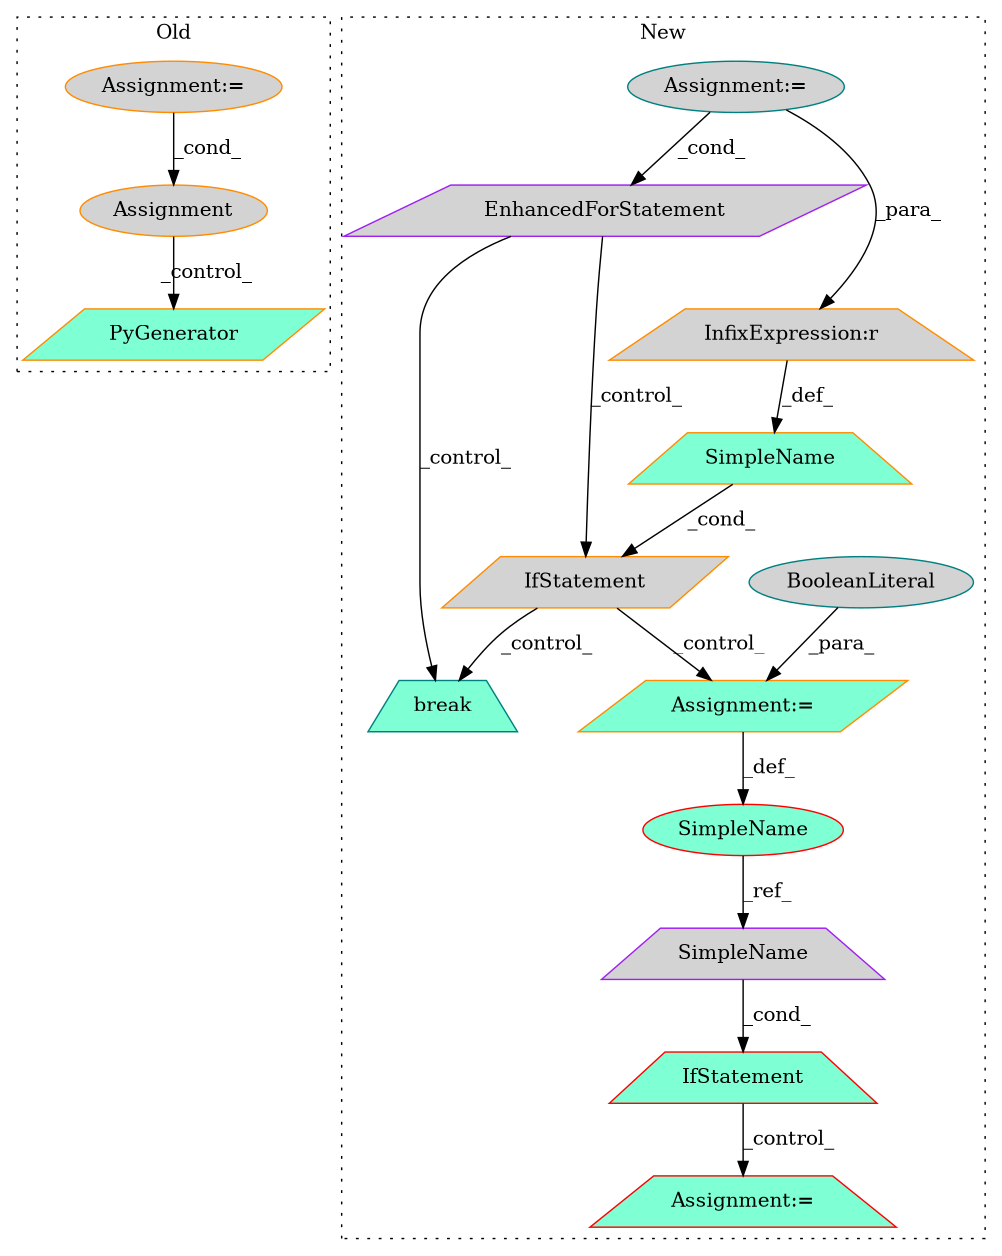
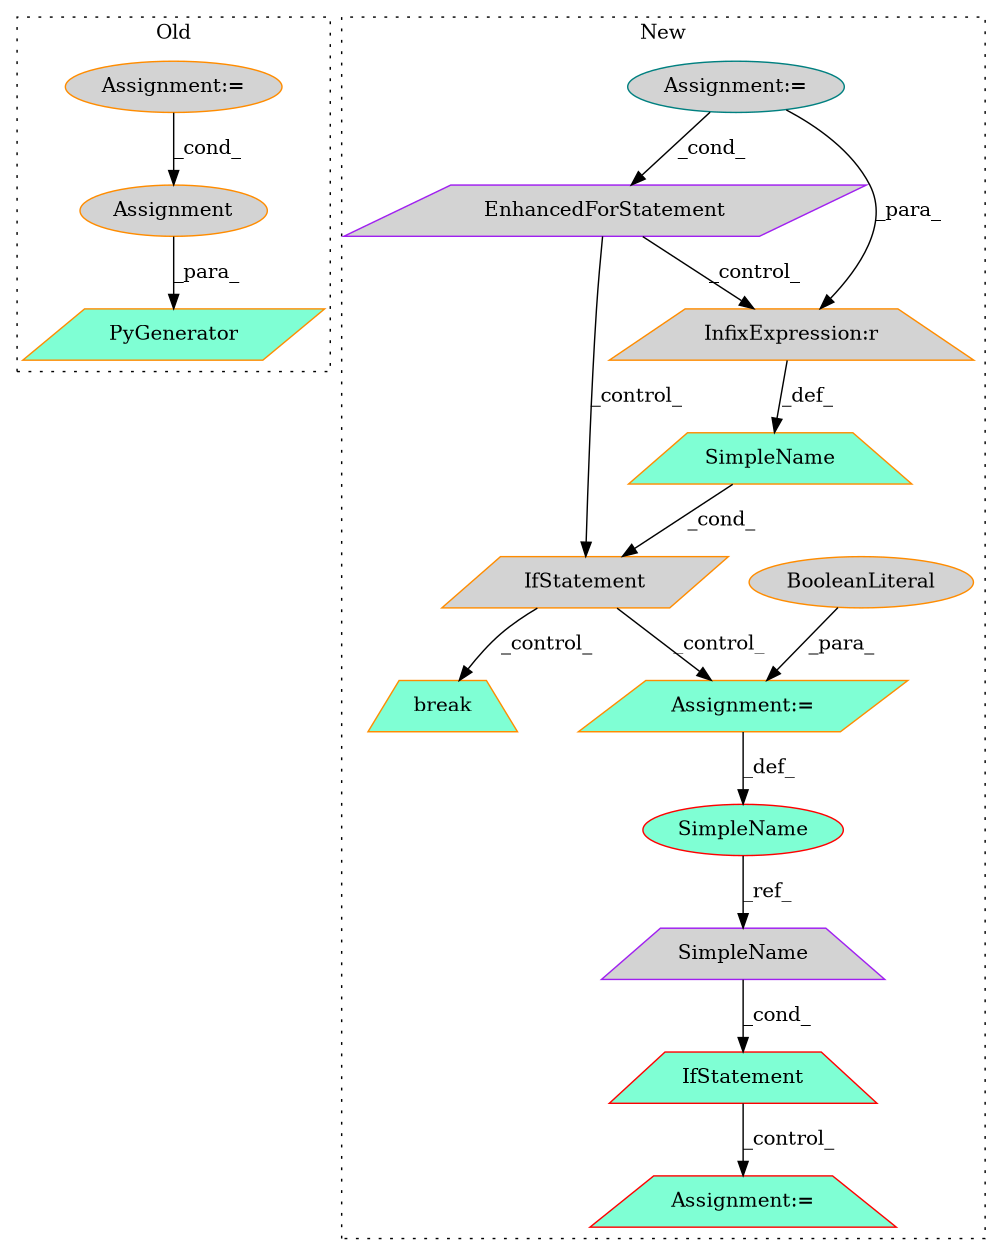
edge "Assignment" -> "PyGenerator": label "_control_" -> "_para_"
edge "EnhancedForStatement" -> "break": now "EnhancedForStatement" -> "InfixExpression:r"
node "BooleanLiteral": color teal -> darkorange
node "break": color teal -> darkorange
